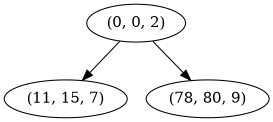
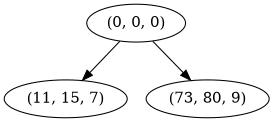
node "(0, 0, 2)": label "(0, 0, 2)" -> "(0, 0, 0)"
node "(78, 80, 9)": label "(78, 80, 9)" -> "(73, 80, 9)"
